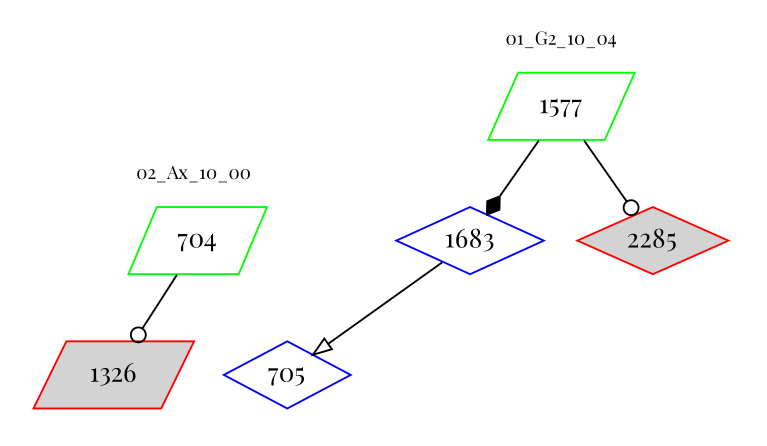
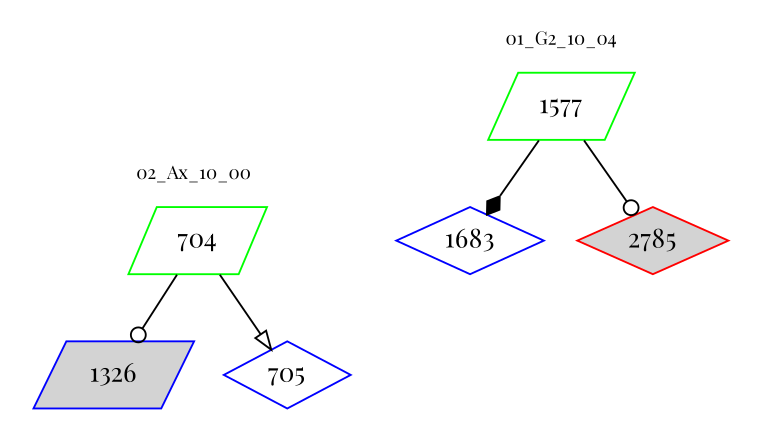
node "2285": label "2285" -> "2785"
edge "1683" -> "705": now "704" -> "705"
node "1326": color red -> blue
